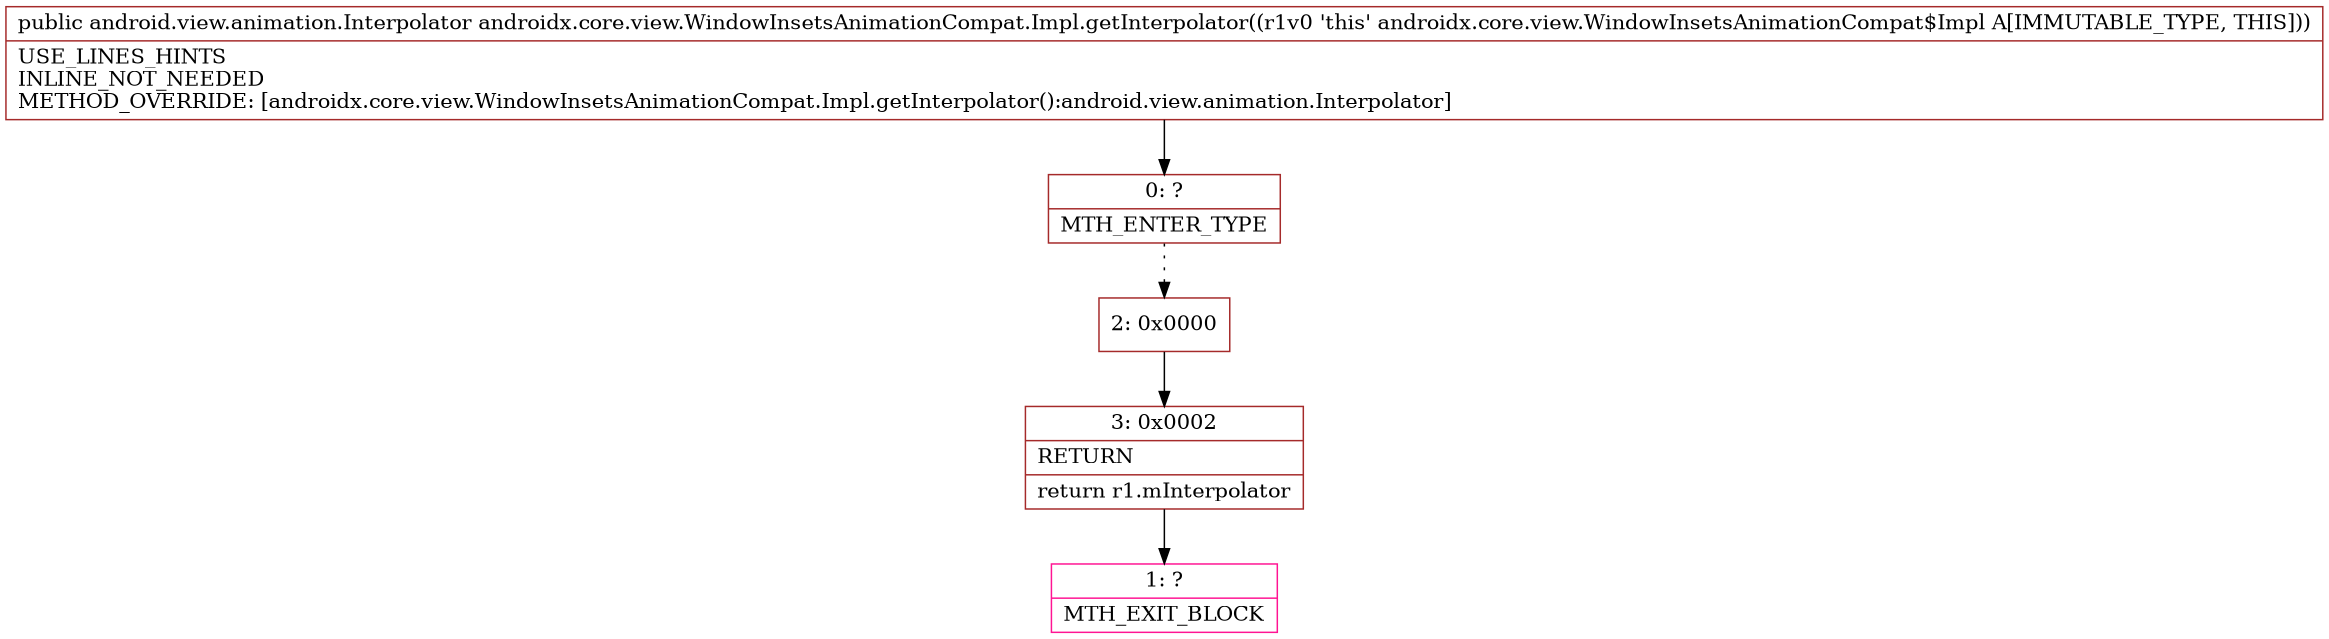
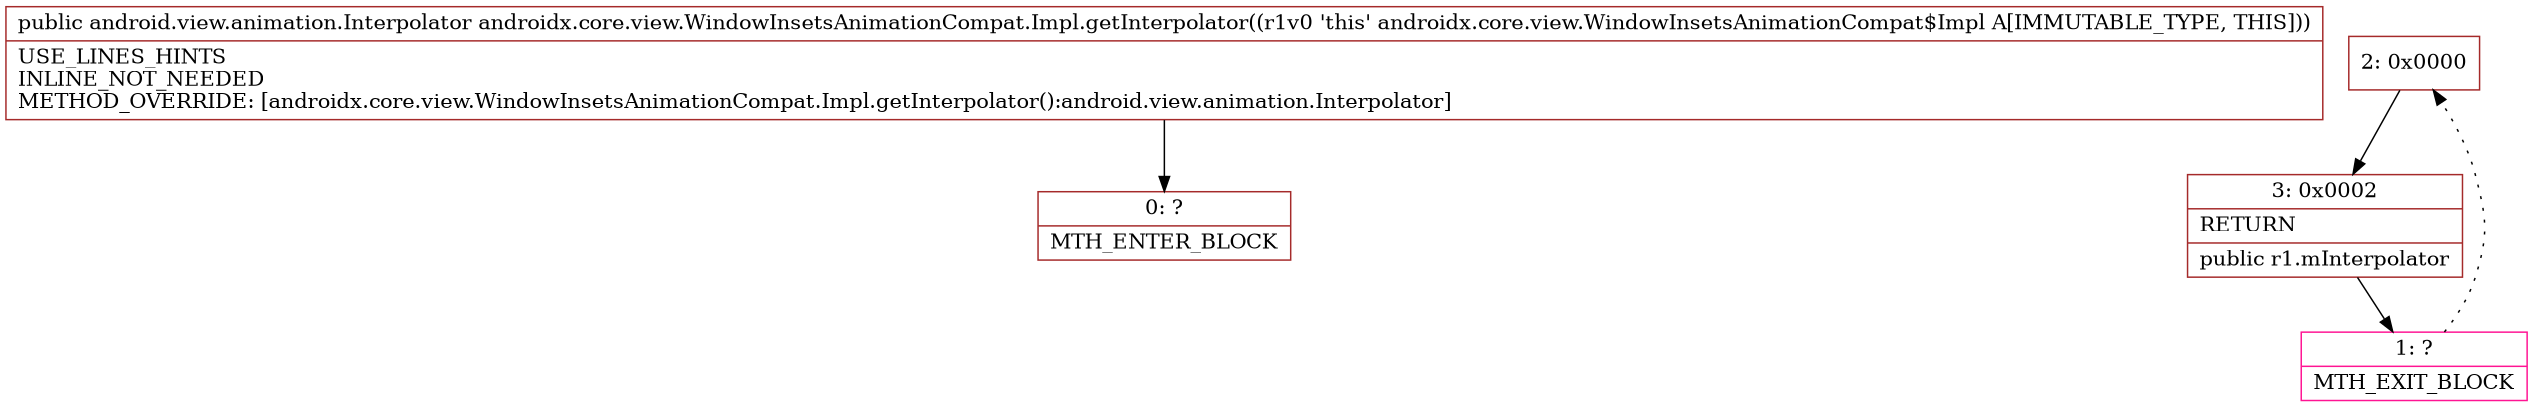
node "0: ?": text "MTH_ENTER_TYPE" -> "MTH_ENTER_BLOCK"
edge "0: ?" -> "2: 0x0000": now "1: ?" -> "2: 0x0000"
node "3: 0x0002": text "return r1.mInterpolator" -> "public r1.mInterpolator"
